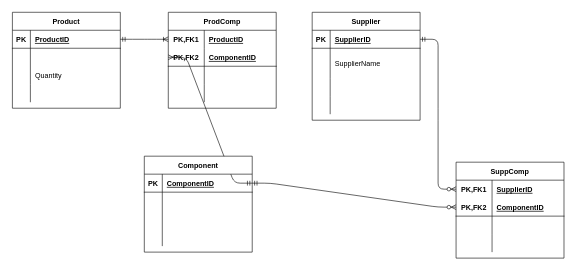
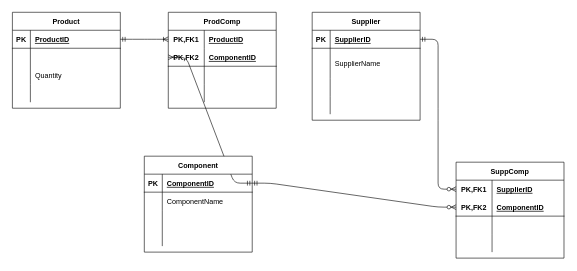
node "ComponentName": added
